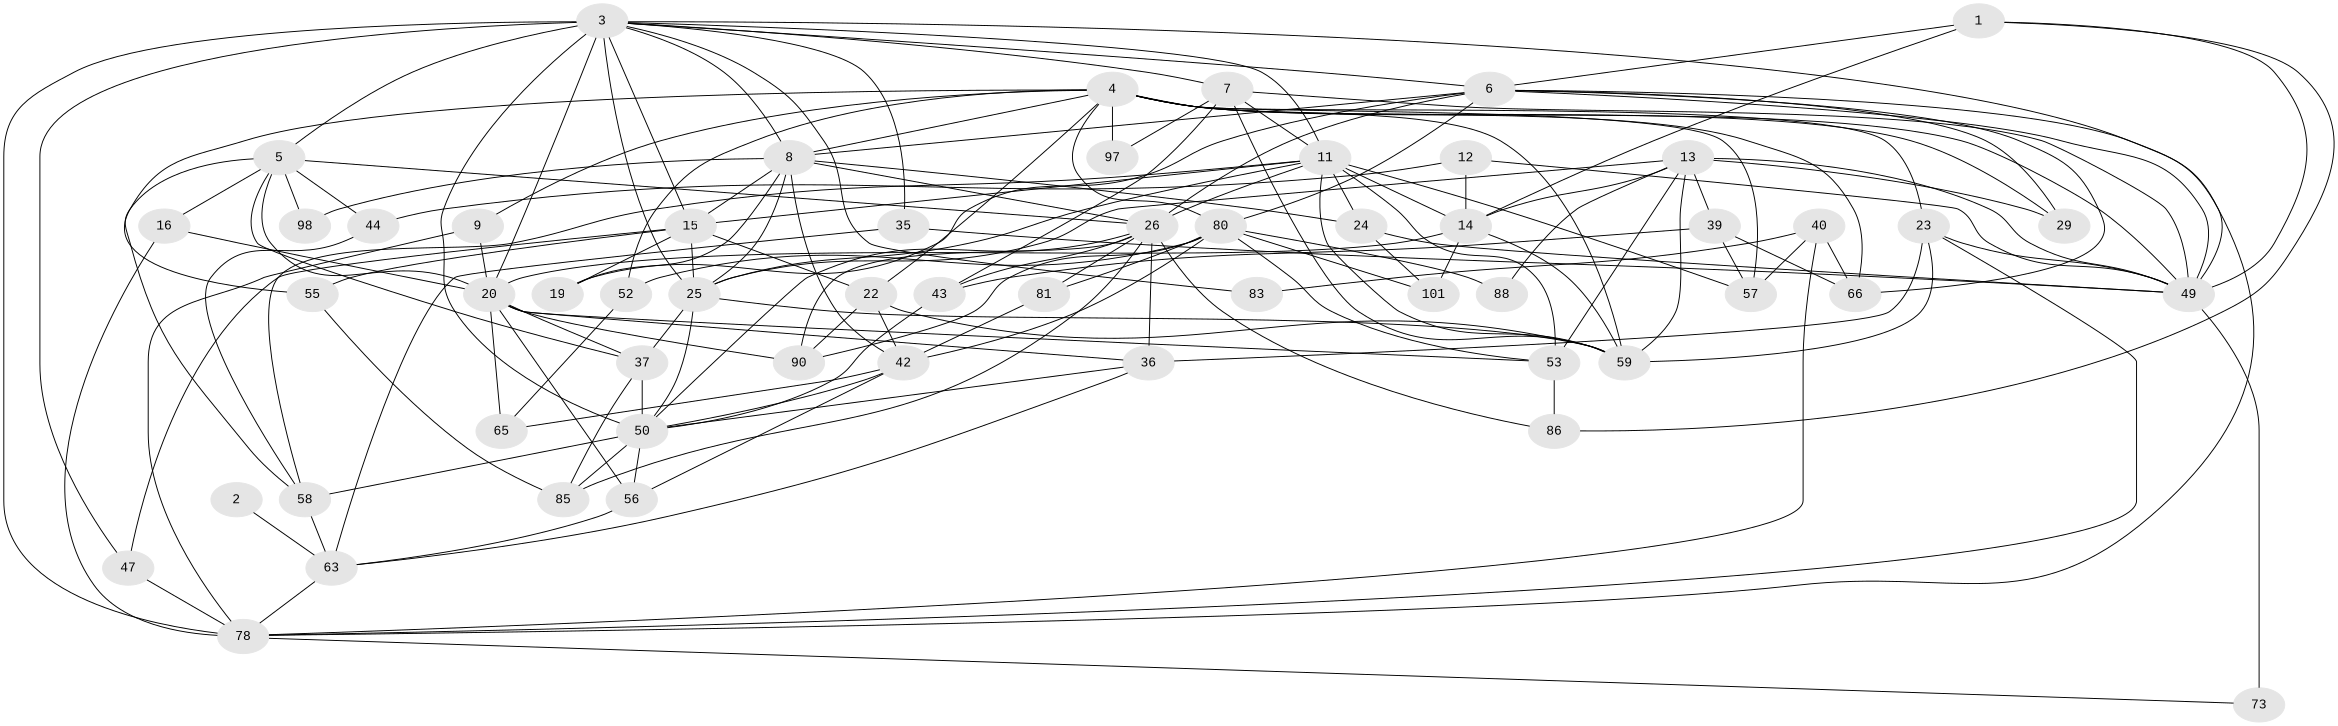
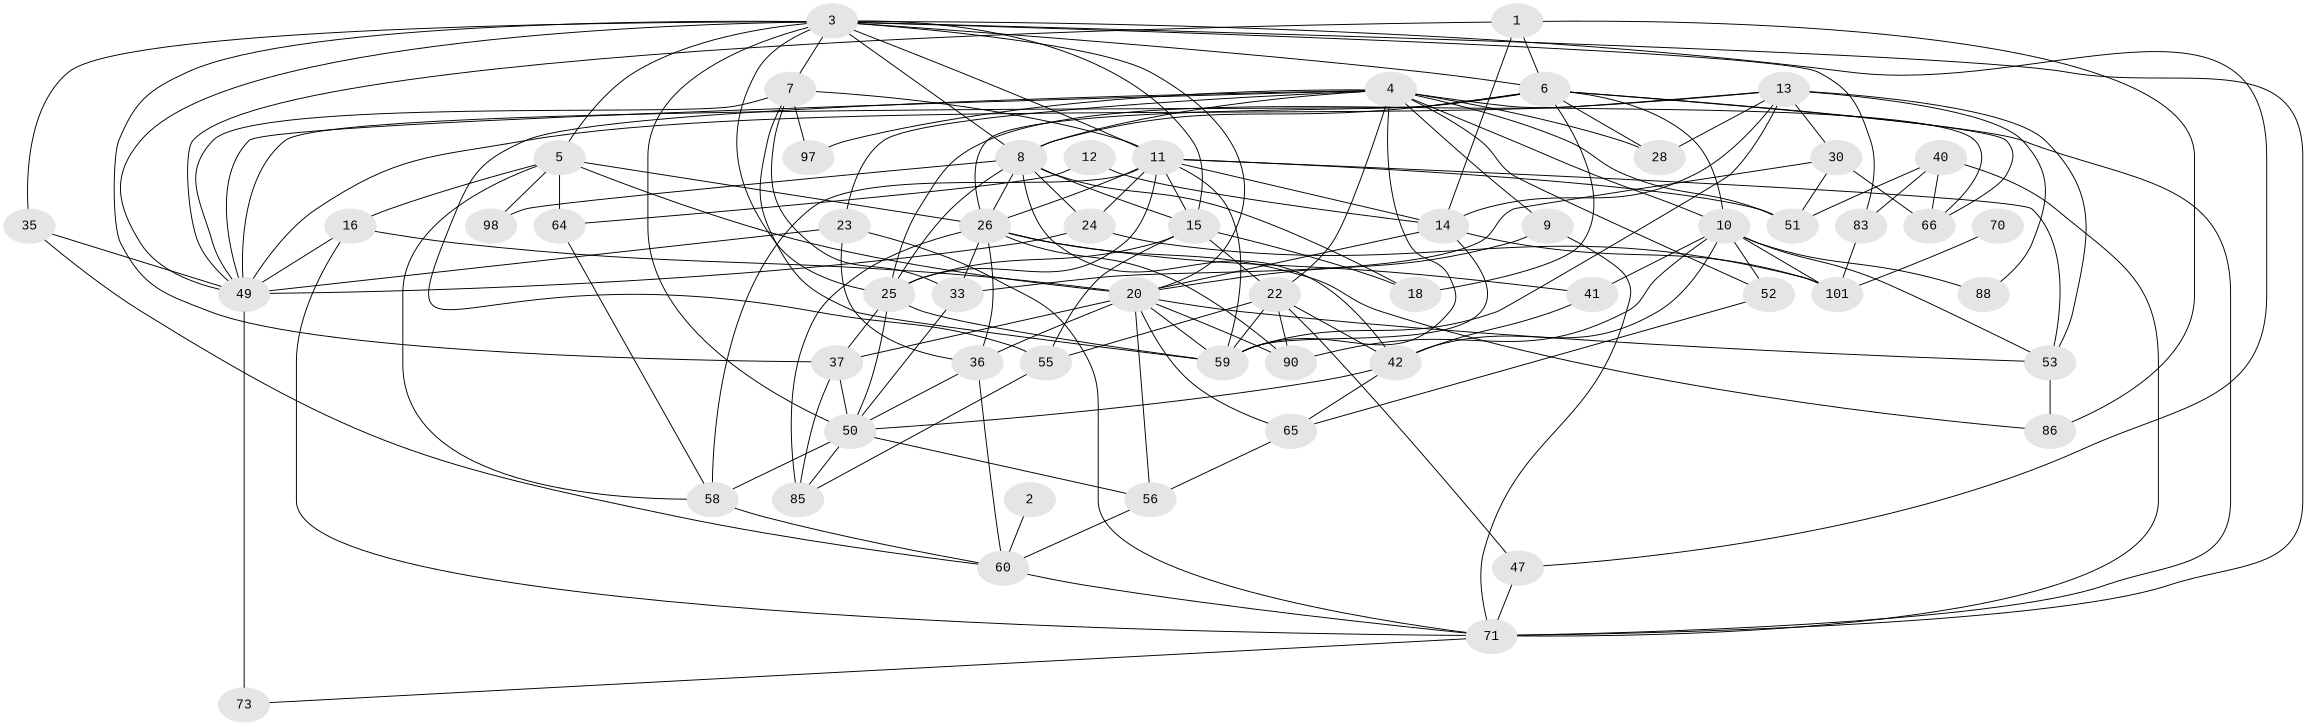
edge "12" -- "49": now "16" -- "49"
node "44": label "44" -> "64"
node "80": label "80" -> "10"
node "39": label "39" -> "30"
node "70": added
node "29": label "29" -> "28"
edge "83" -- "101": added
edge "15" -- "47": now "22" -- "47"
edge "26" -- "50": removed
edge "5" -- "37": now "3" -- "37"
node "19": label "19" -> "18"
node "43": label "43" -> "33"
node "81": label "81" -> "41"
node "57": label "57" -> "51"
edge "22" -- "55": added
edge "23" -- "59": now "20" -- "59"
edge "42" -- "56": now "65" -- "56"
node "63": label "63" -> "60"
node "78": label "78" -> "71"
